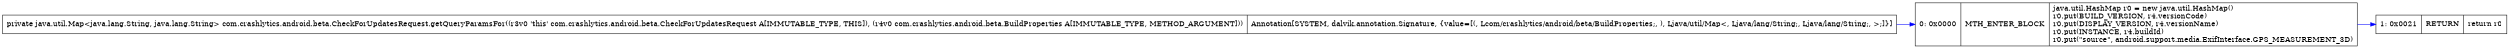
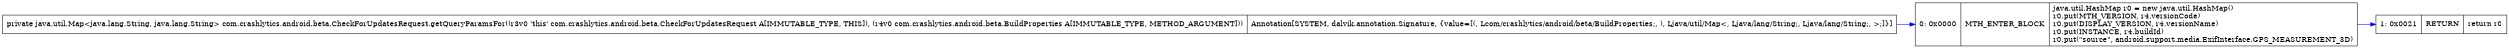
node "0: 0x0000": text "r0.put(BUILD_VERSION, r4.versionCode)" -> "r0.put(MTH_VERSION, r4.versionCode)"
